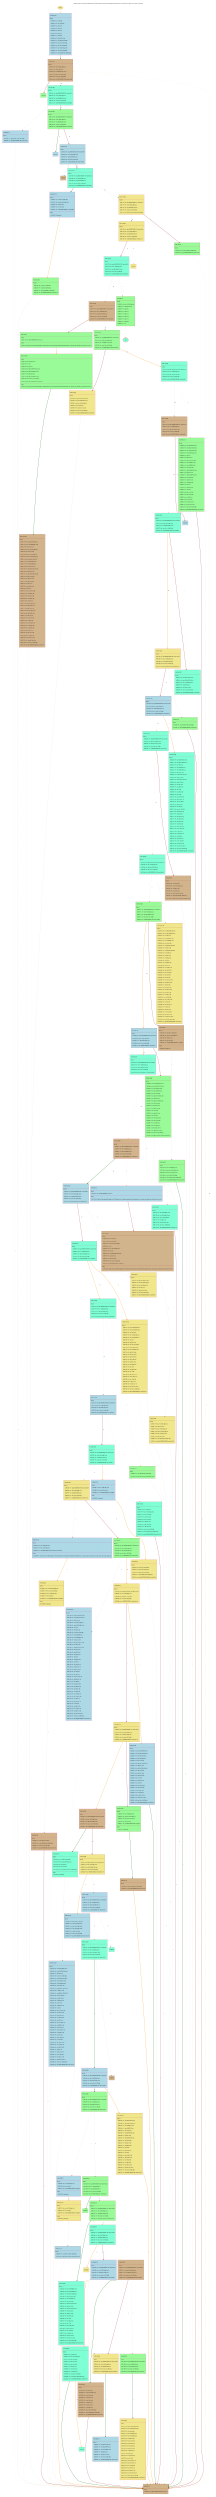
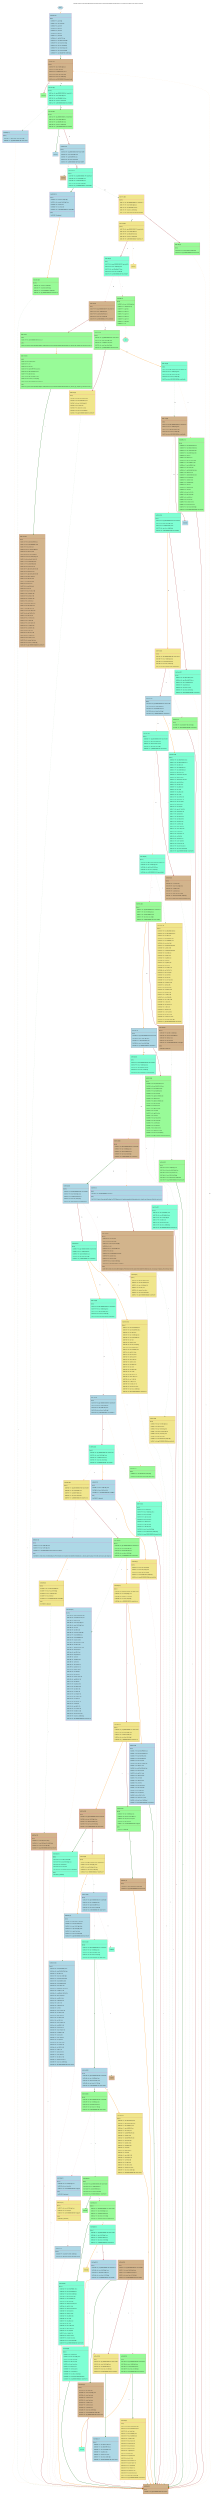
node "Entry": fillcolor khaki -> lightblue
edge "0x401ff4 [33]" -> "0x401b44": now "0x401b28 [28]" -> "0x401b44"
